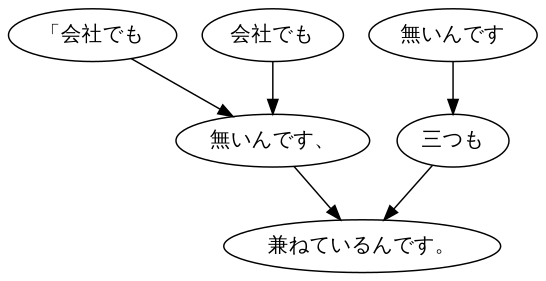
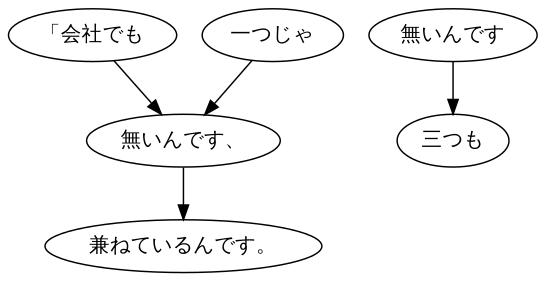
node "会社でも": label "会社でも" -> "一つじゃ"
edge "三つも" -> "兼ねているんです。": removed
